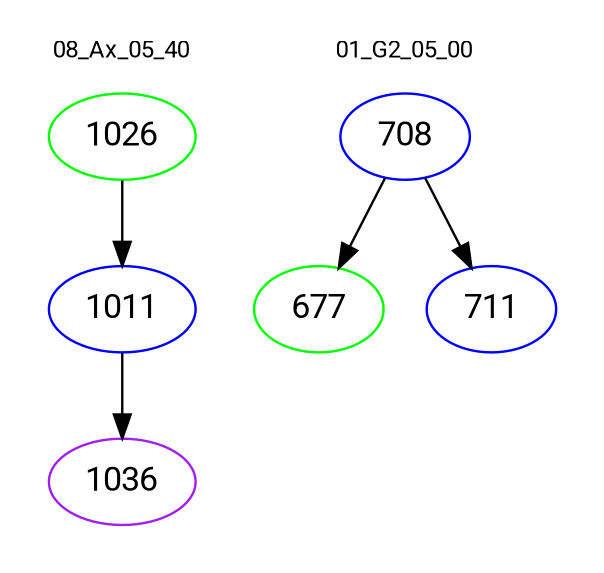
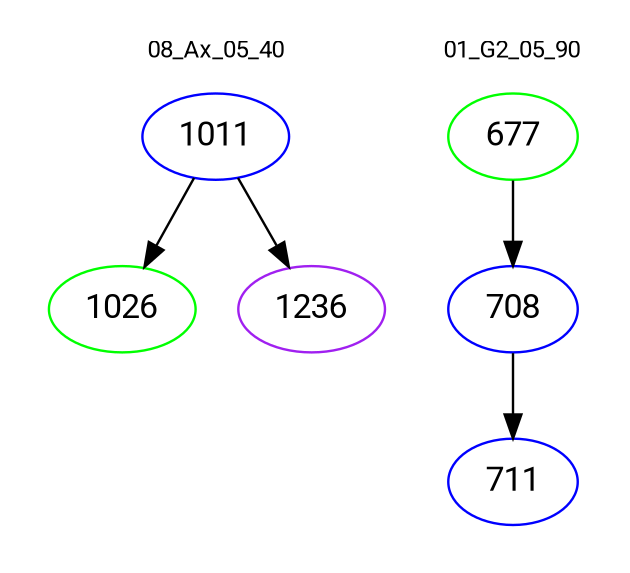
cluster "01_G2_05_00": label "01_G2_05_00" -> "01_G2_05_90"
edge "1026" -> "1011": reversed
edge "708" -> "677": reversed
node "1036": label "1036" -> "1236"
